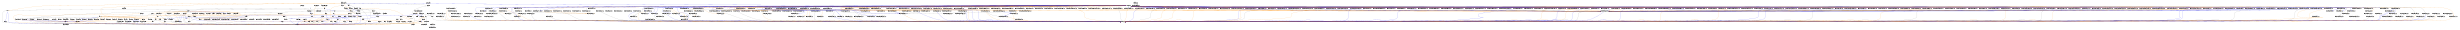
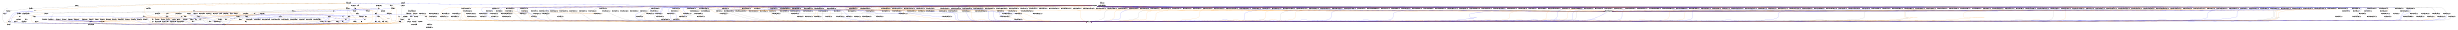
node "kernel-module-rc-pv951-4.16.0": added
